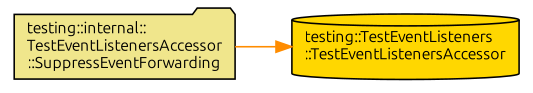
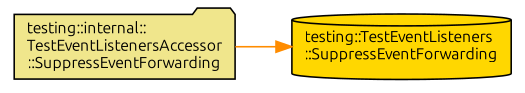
node "testing::TestEventListeners ::TestEventListenersAccessor": label "testing::TestEventListeners ::TestEventListenersAccessor" -> "testing::TestEventListeners ::SuppressEventForwarding"
